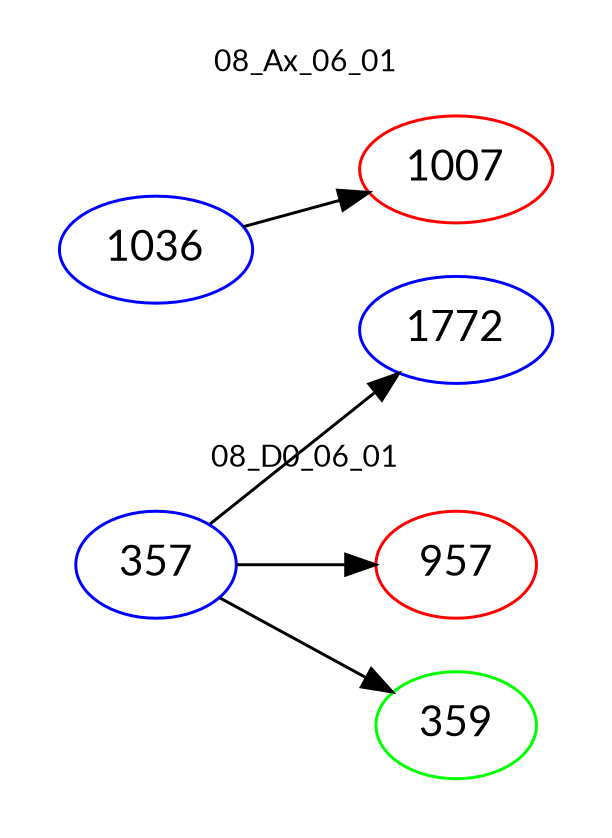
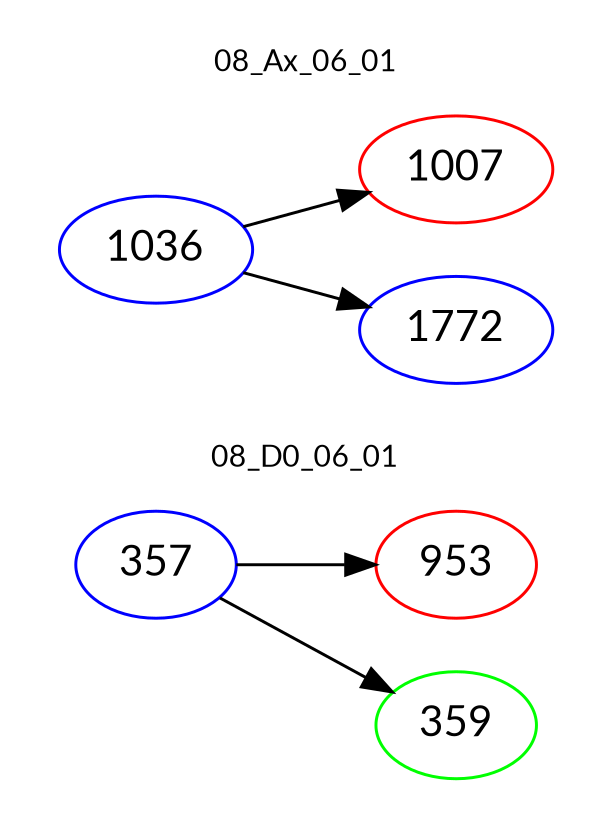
edge "357" -> "1772": now "1036" -> "1772"
node "957": label "957" -> "953"
